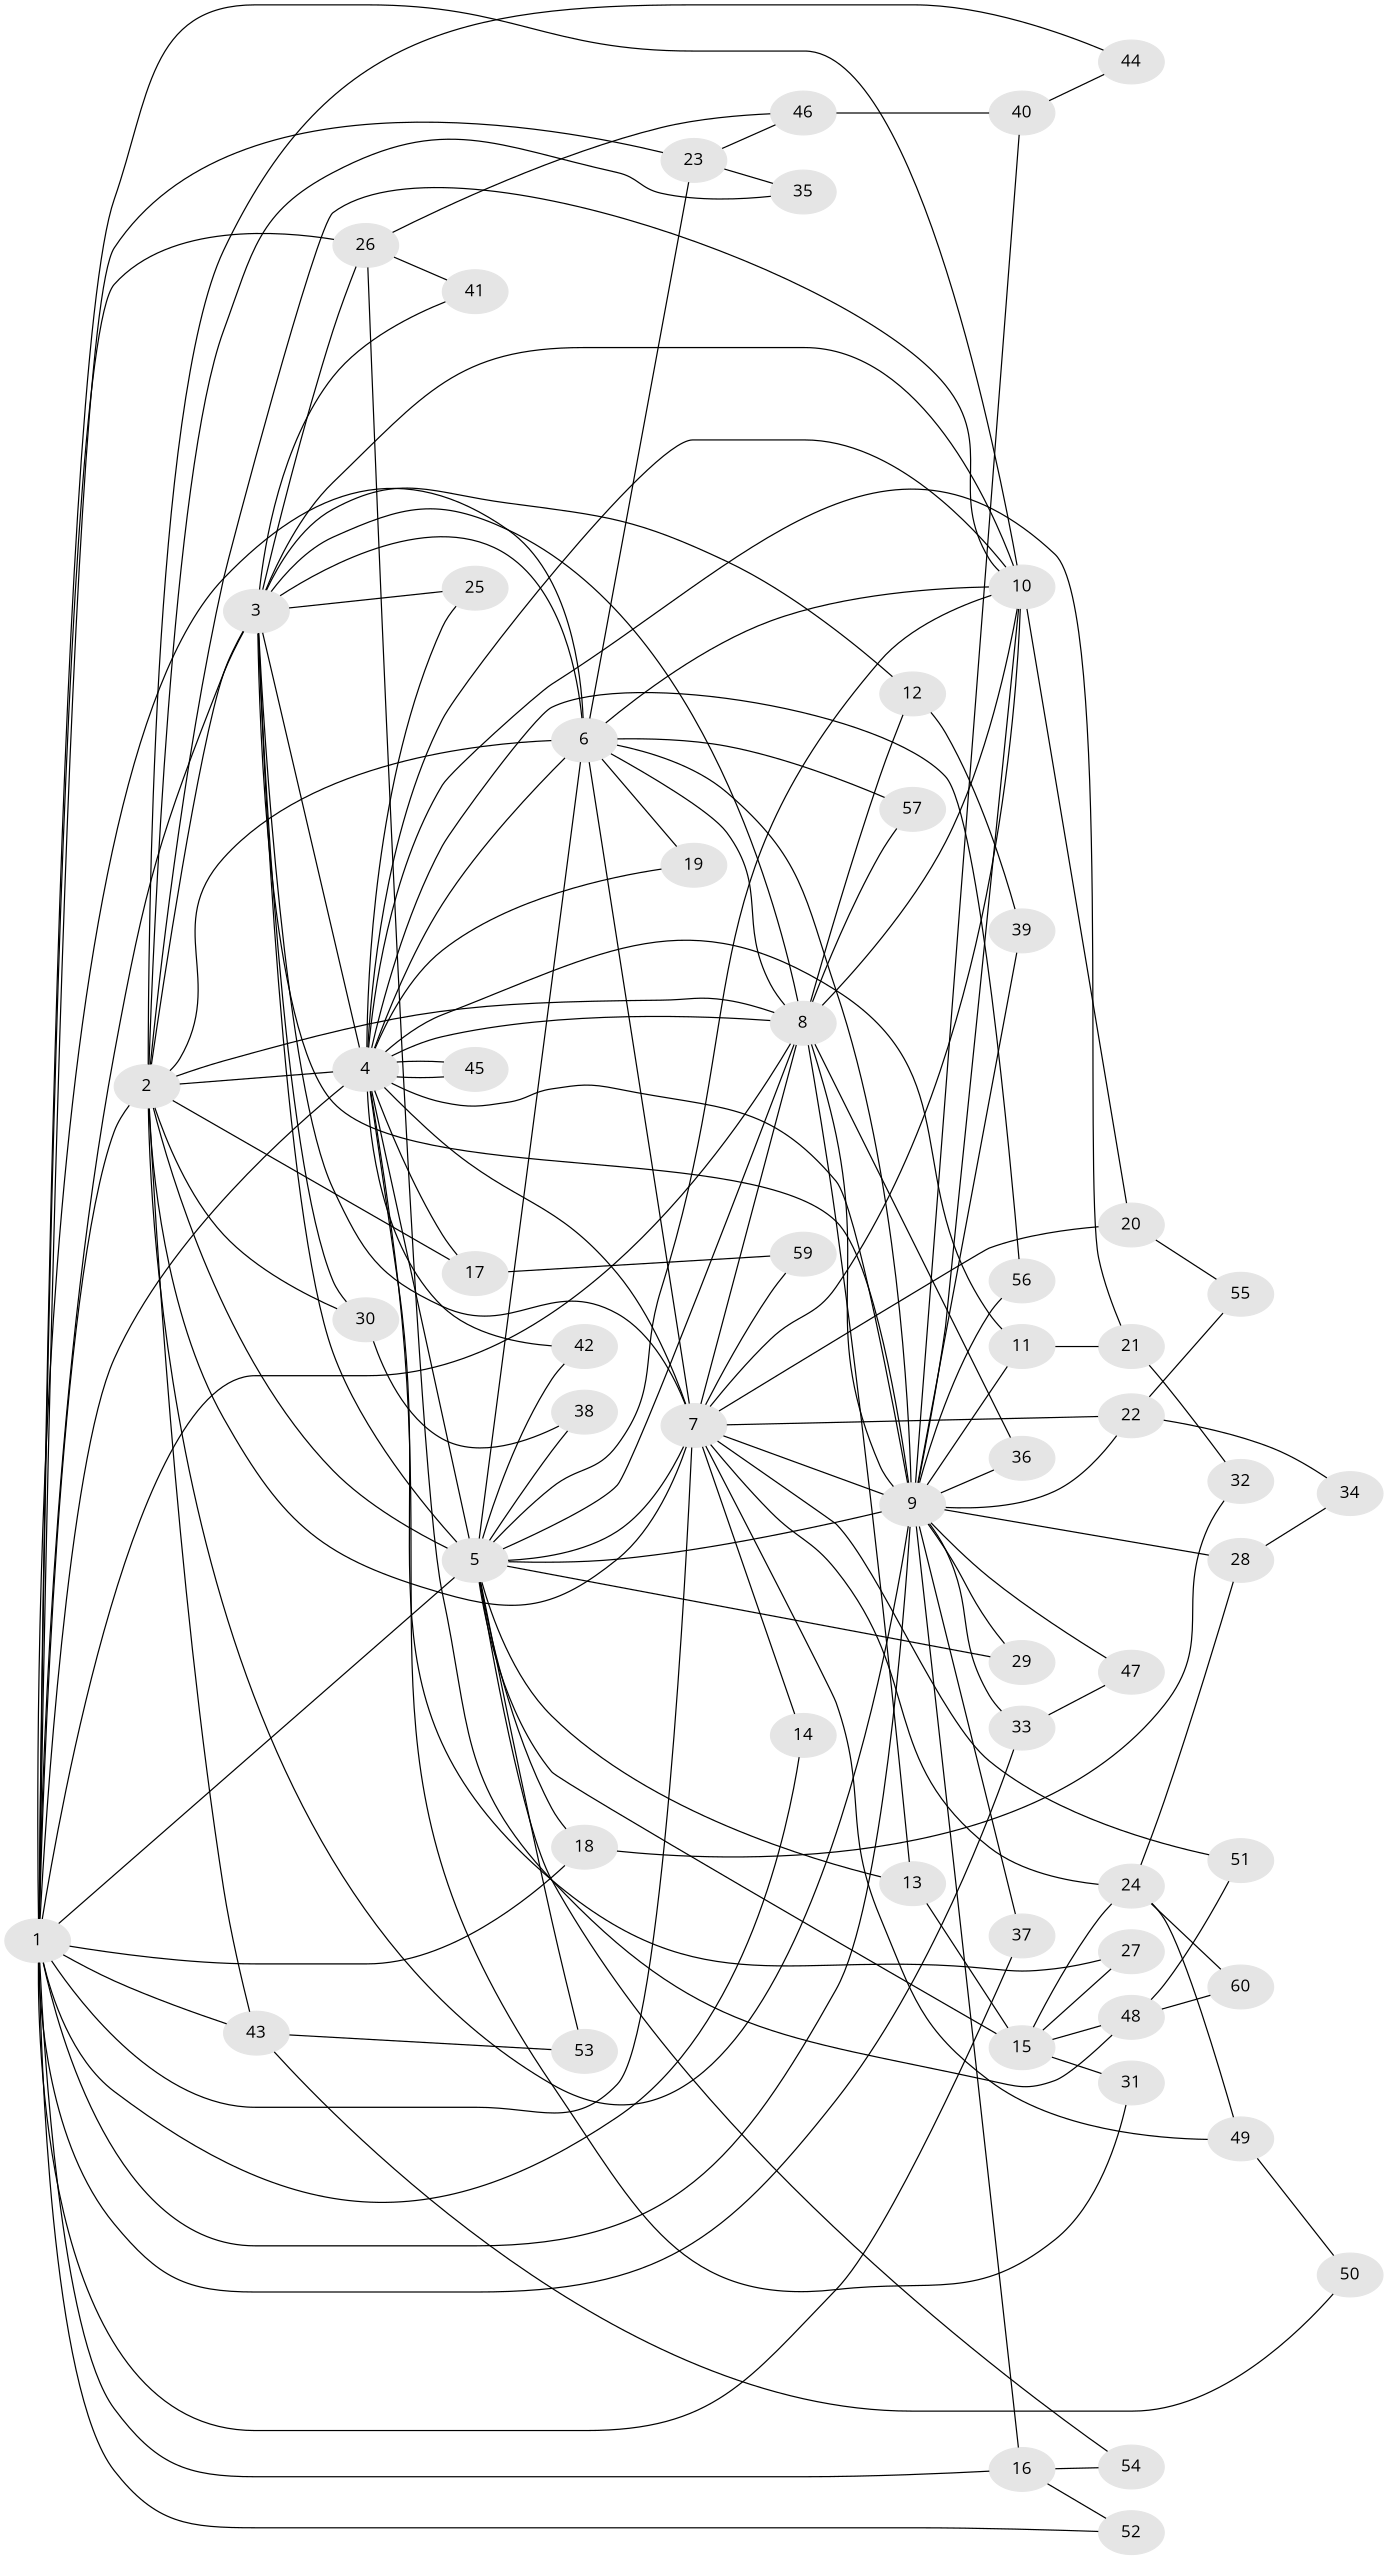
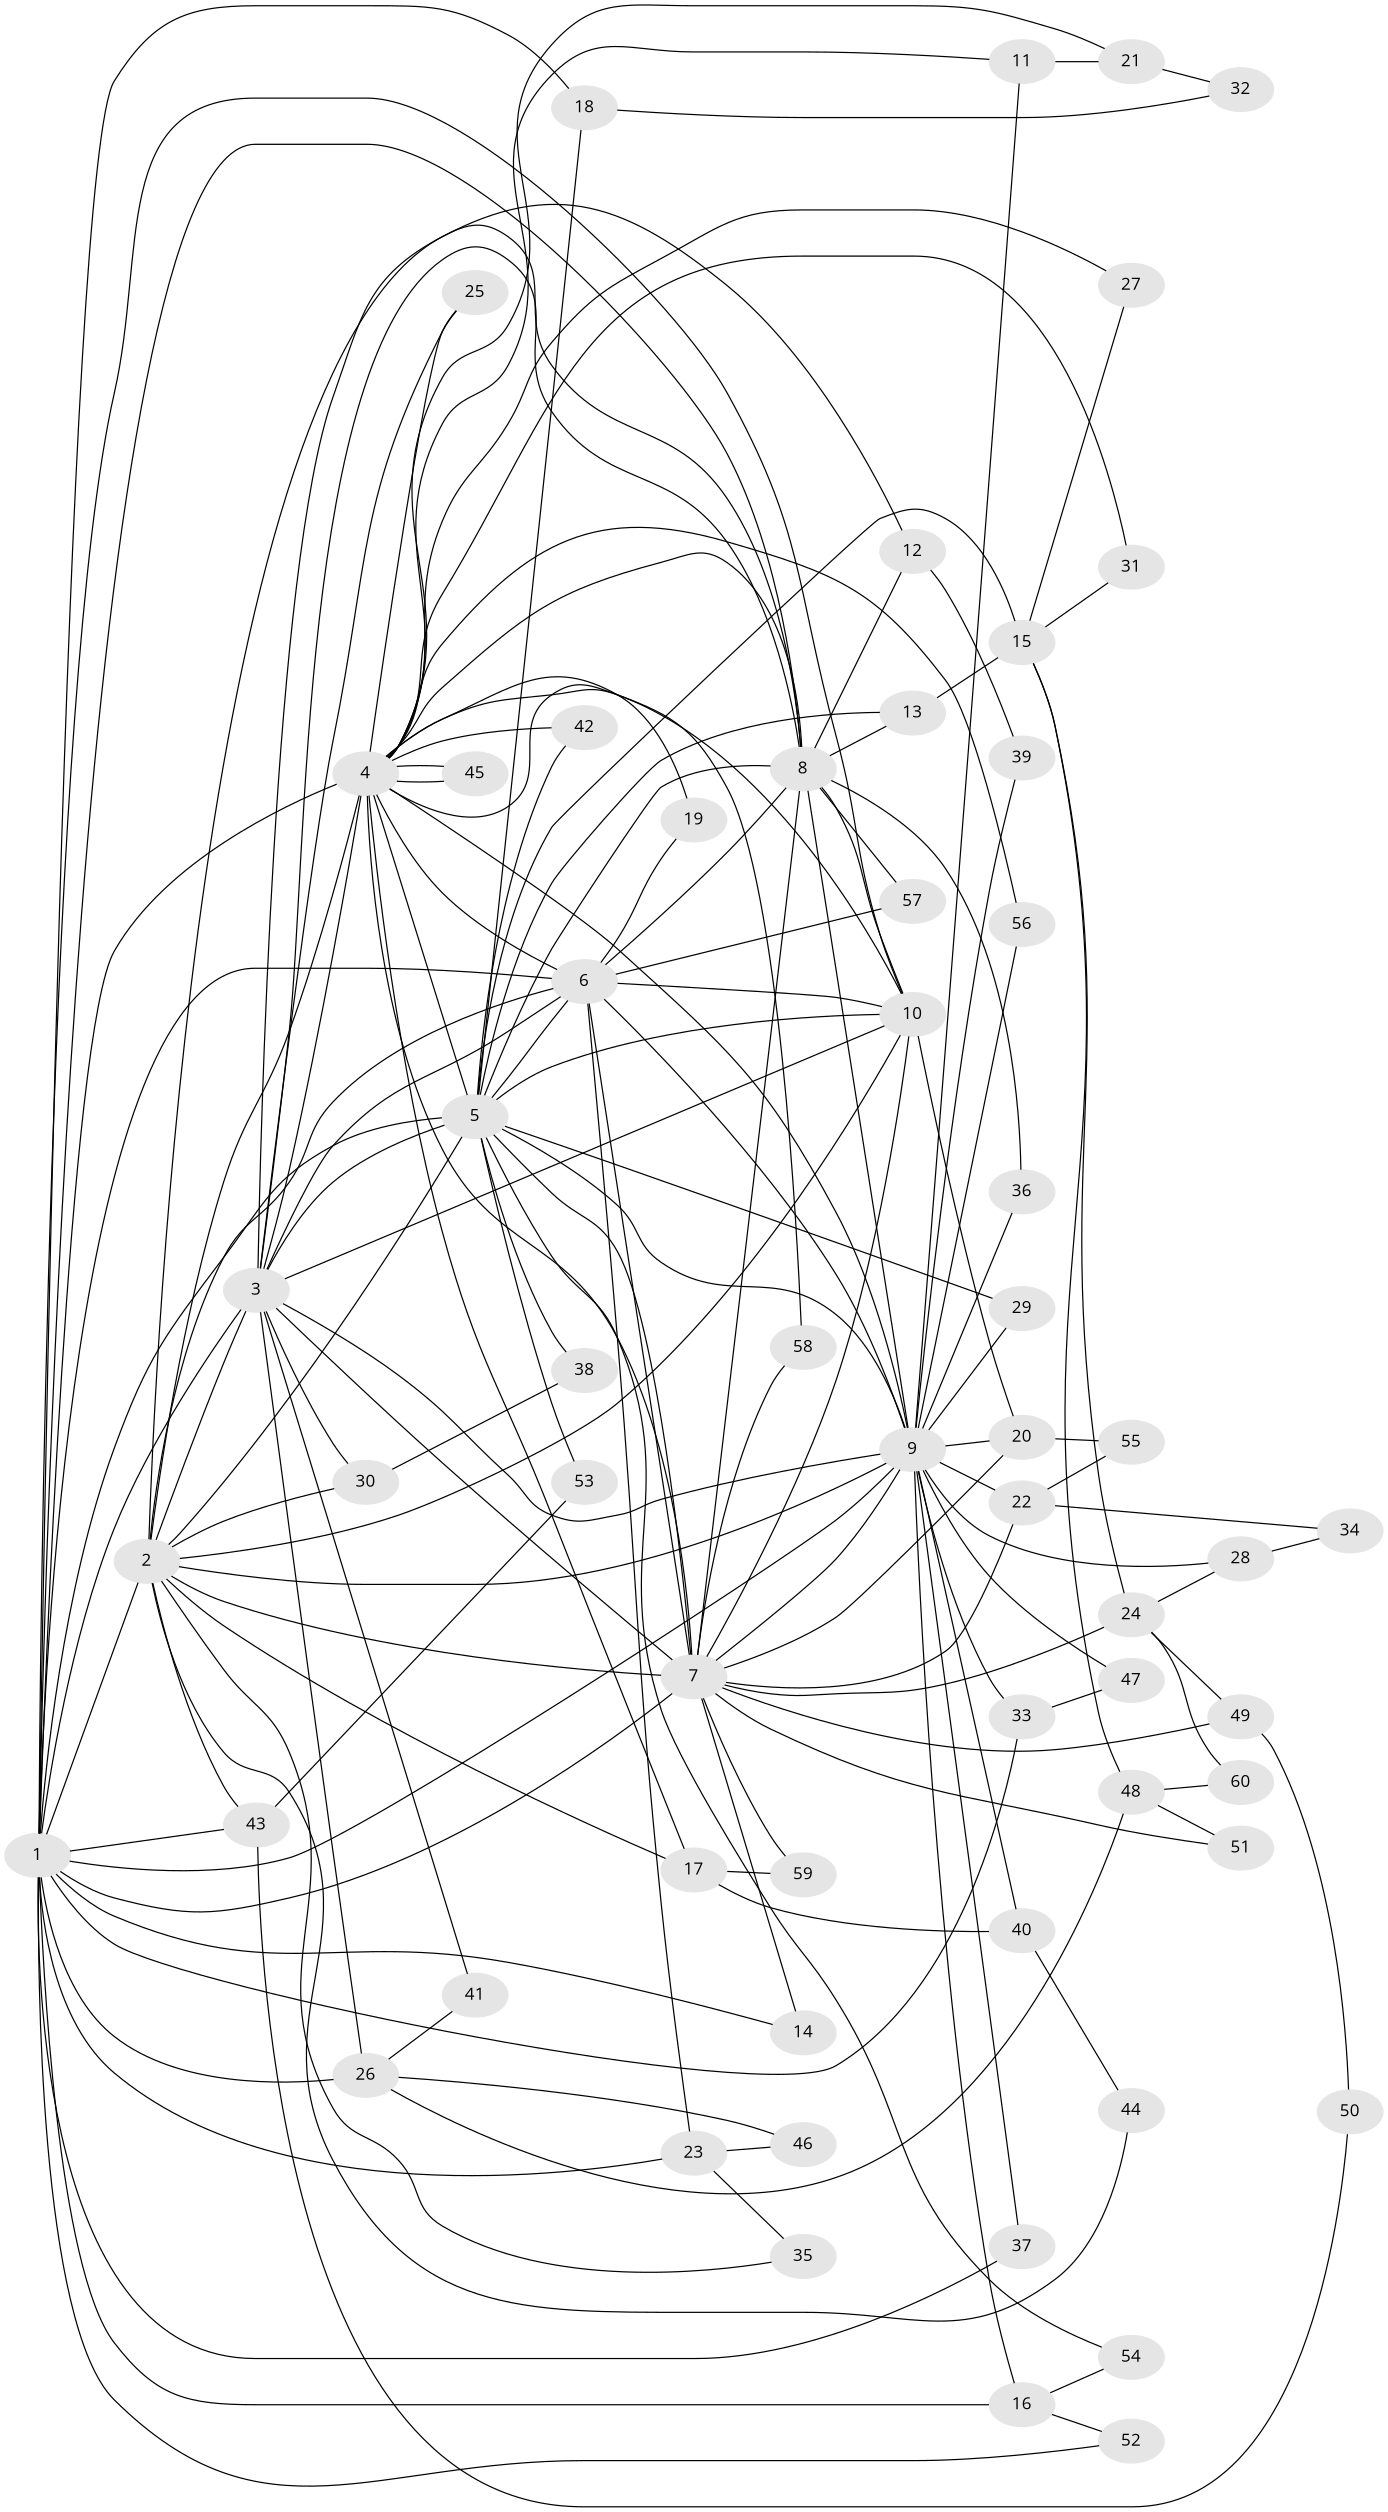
edge "46" -- "40": now "17" -- "40"
edge "10" -- "9": now "20" -- "9"
node "58": added
